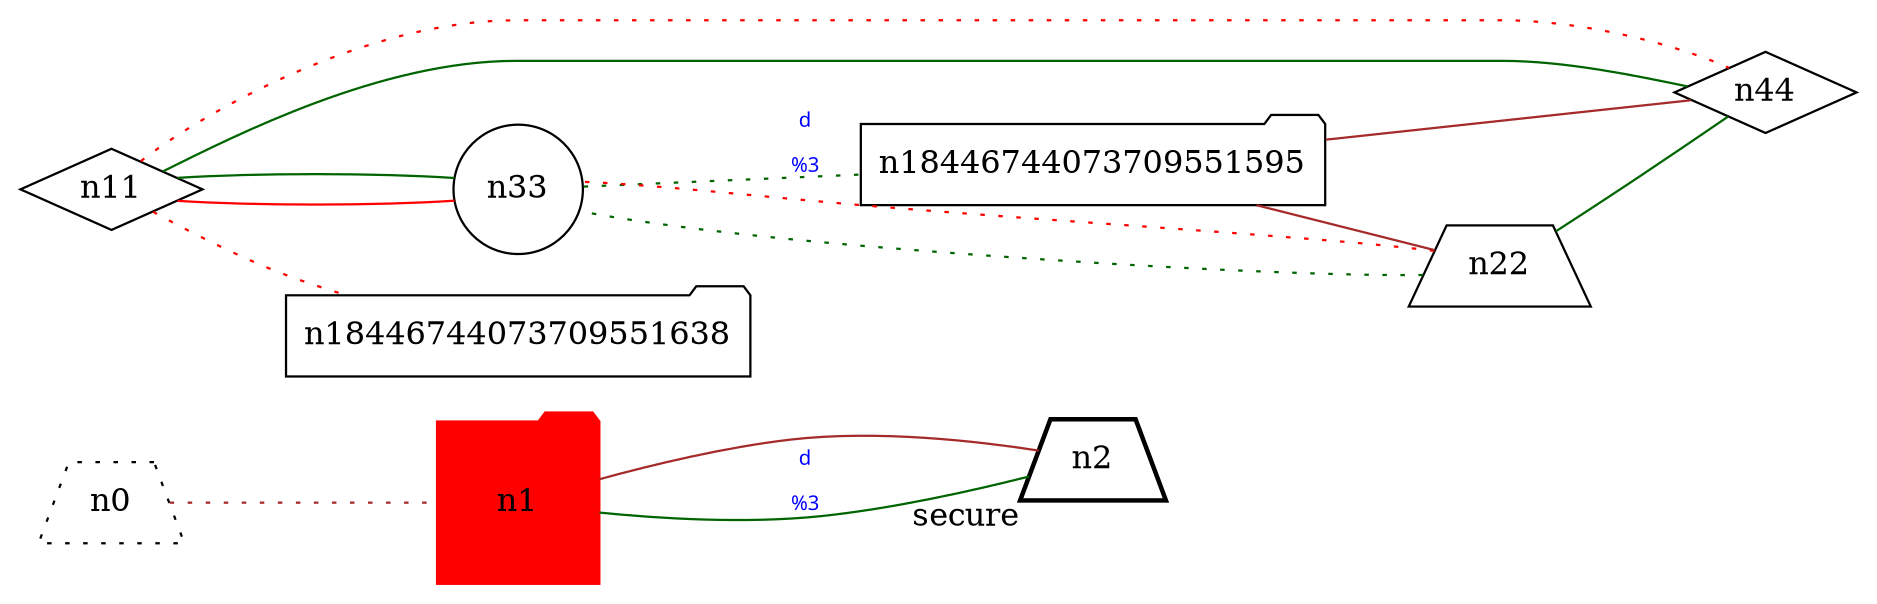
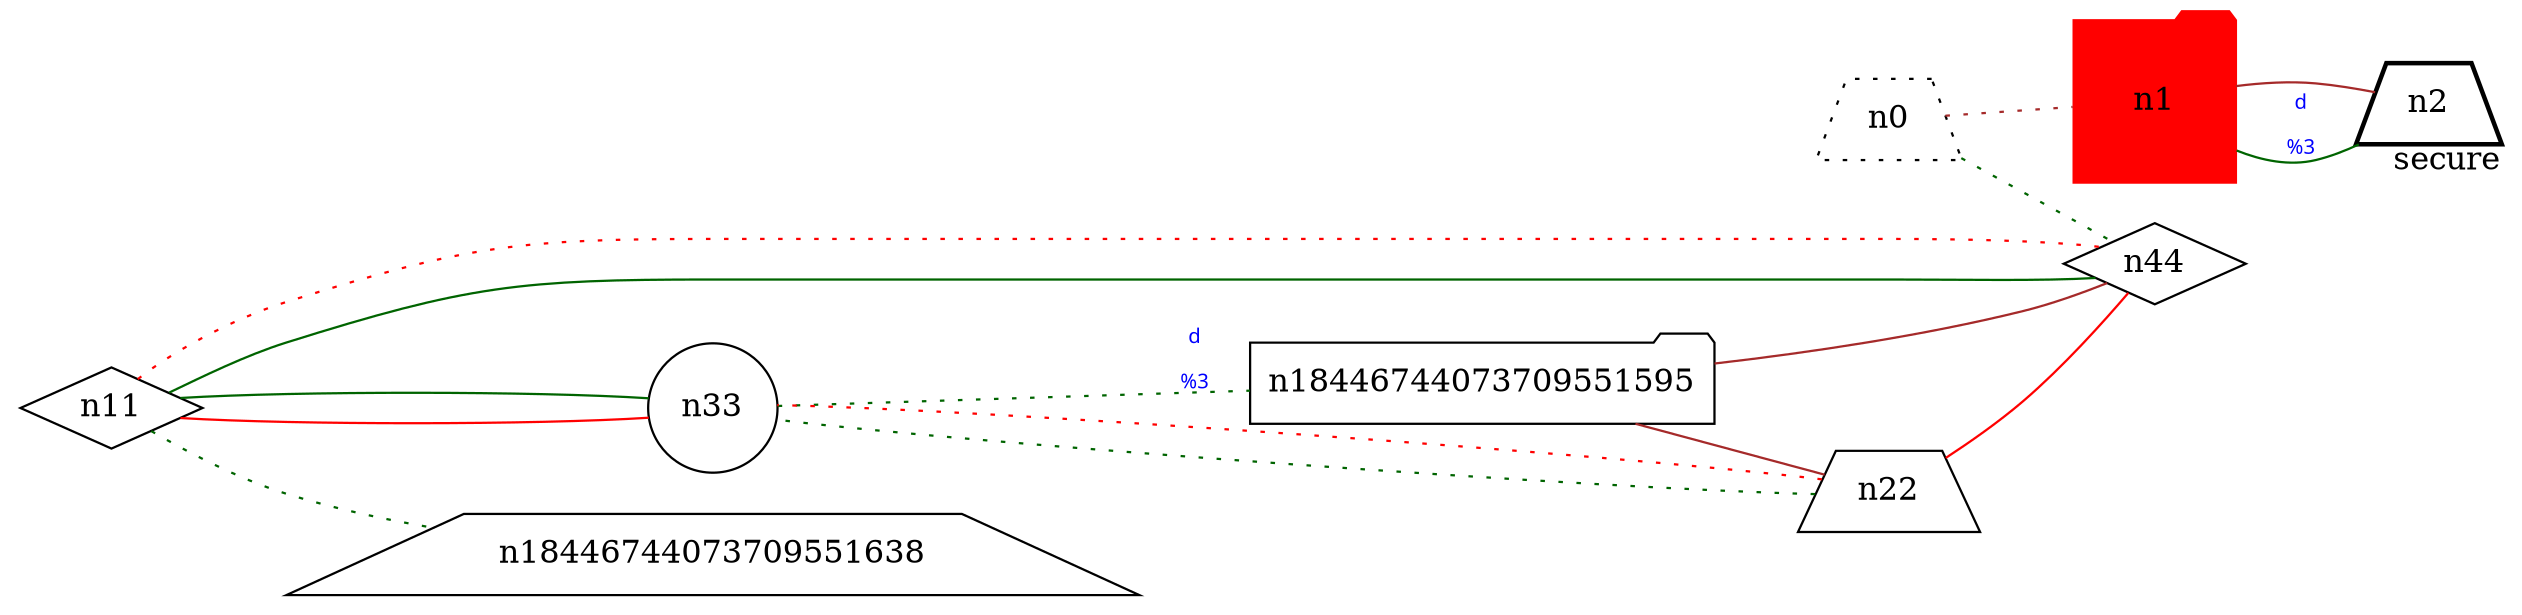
edge "n44" -- "n22": color darkgreen -> red
edge "n0" -- "n44": added
edge "n11" -- "n18446744073709551638": color red -> darkgreen
node "n18446744073709551638": shape folder -> trapezium
